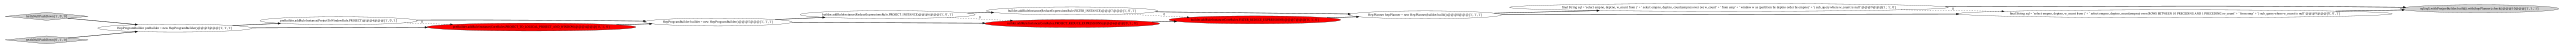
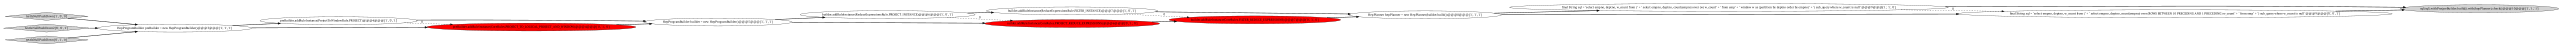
node "testIsNullPushDown2['0', '0', '1']": added
